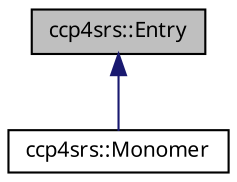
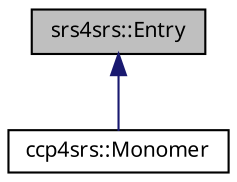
node "ccp4srs::Entry": label "ccp4srs::Entry" -> "srs4srs::Entry"
